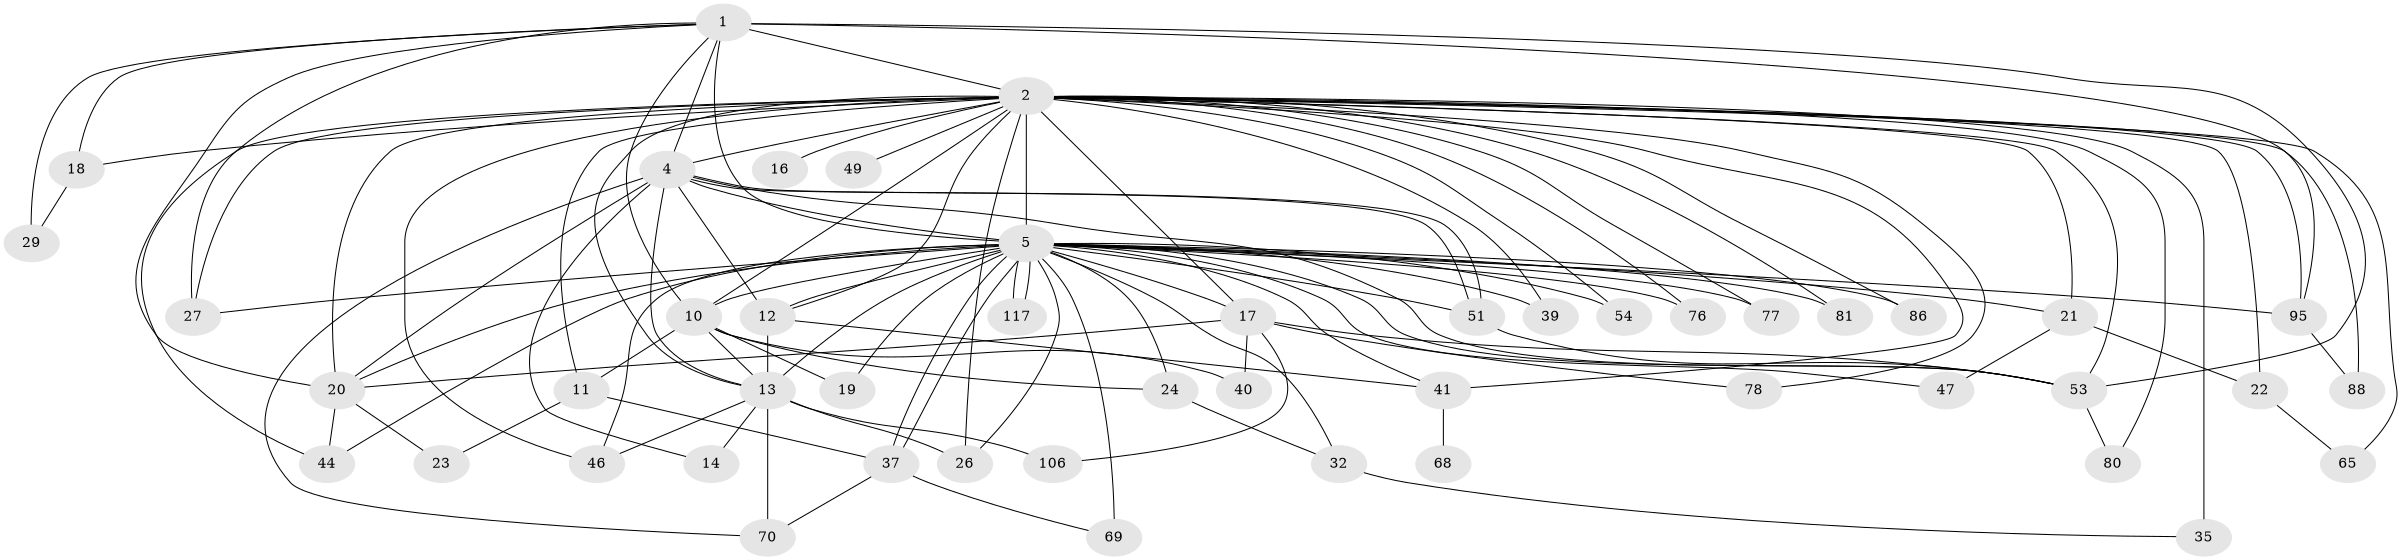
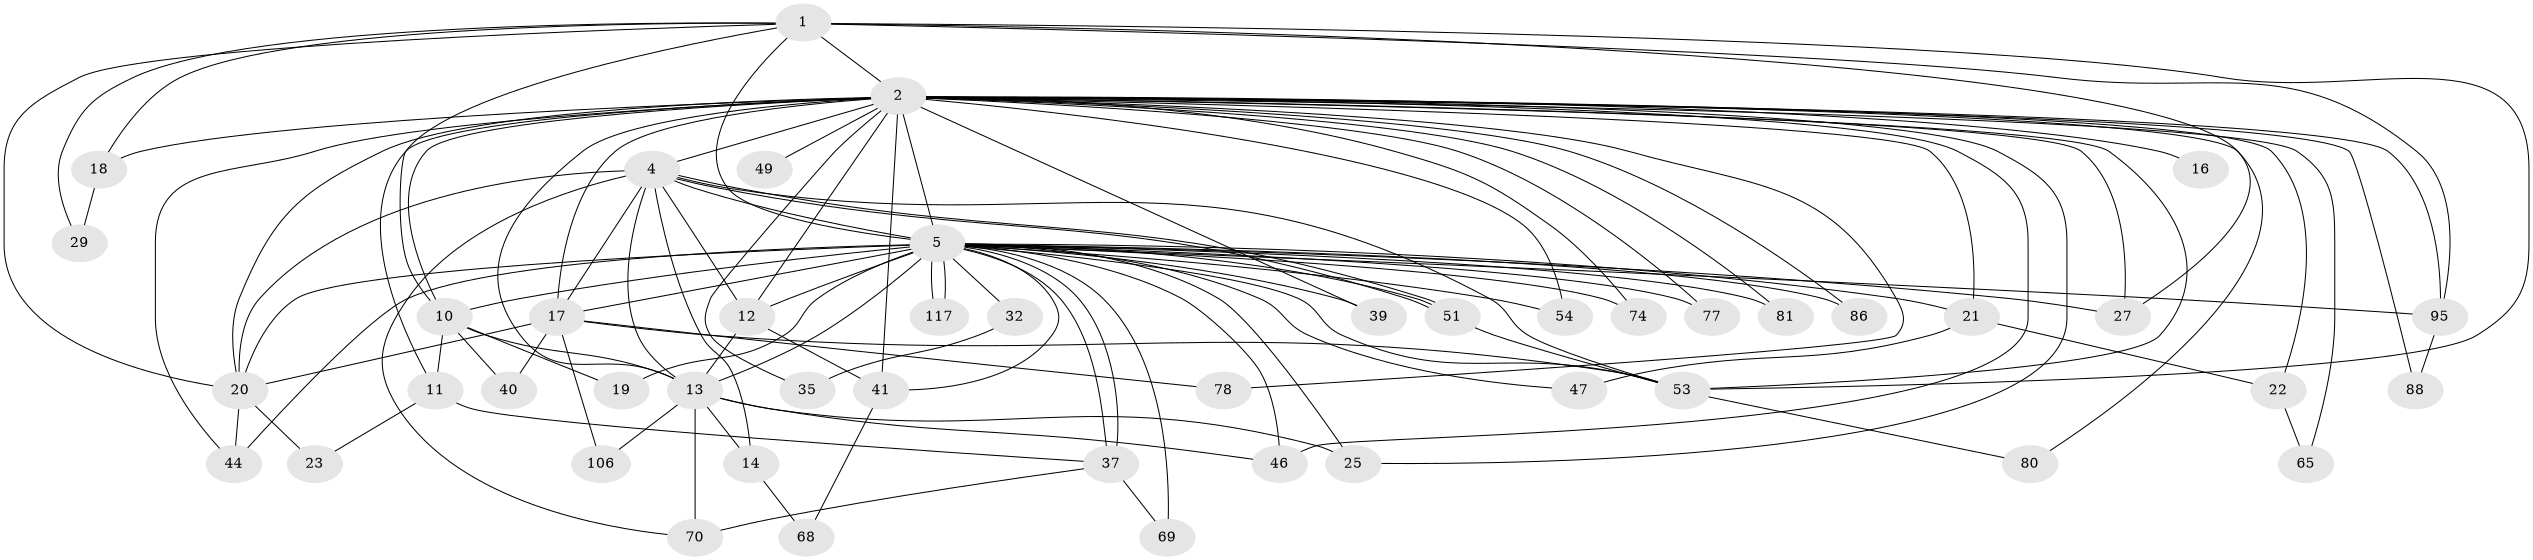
edge "1" -- "4": now "17" -- "4"
node "76": label "76" -> "74"
node "24": removed
node "26": label "26" -> "25"
edge "14" -- "68": added
